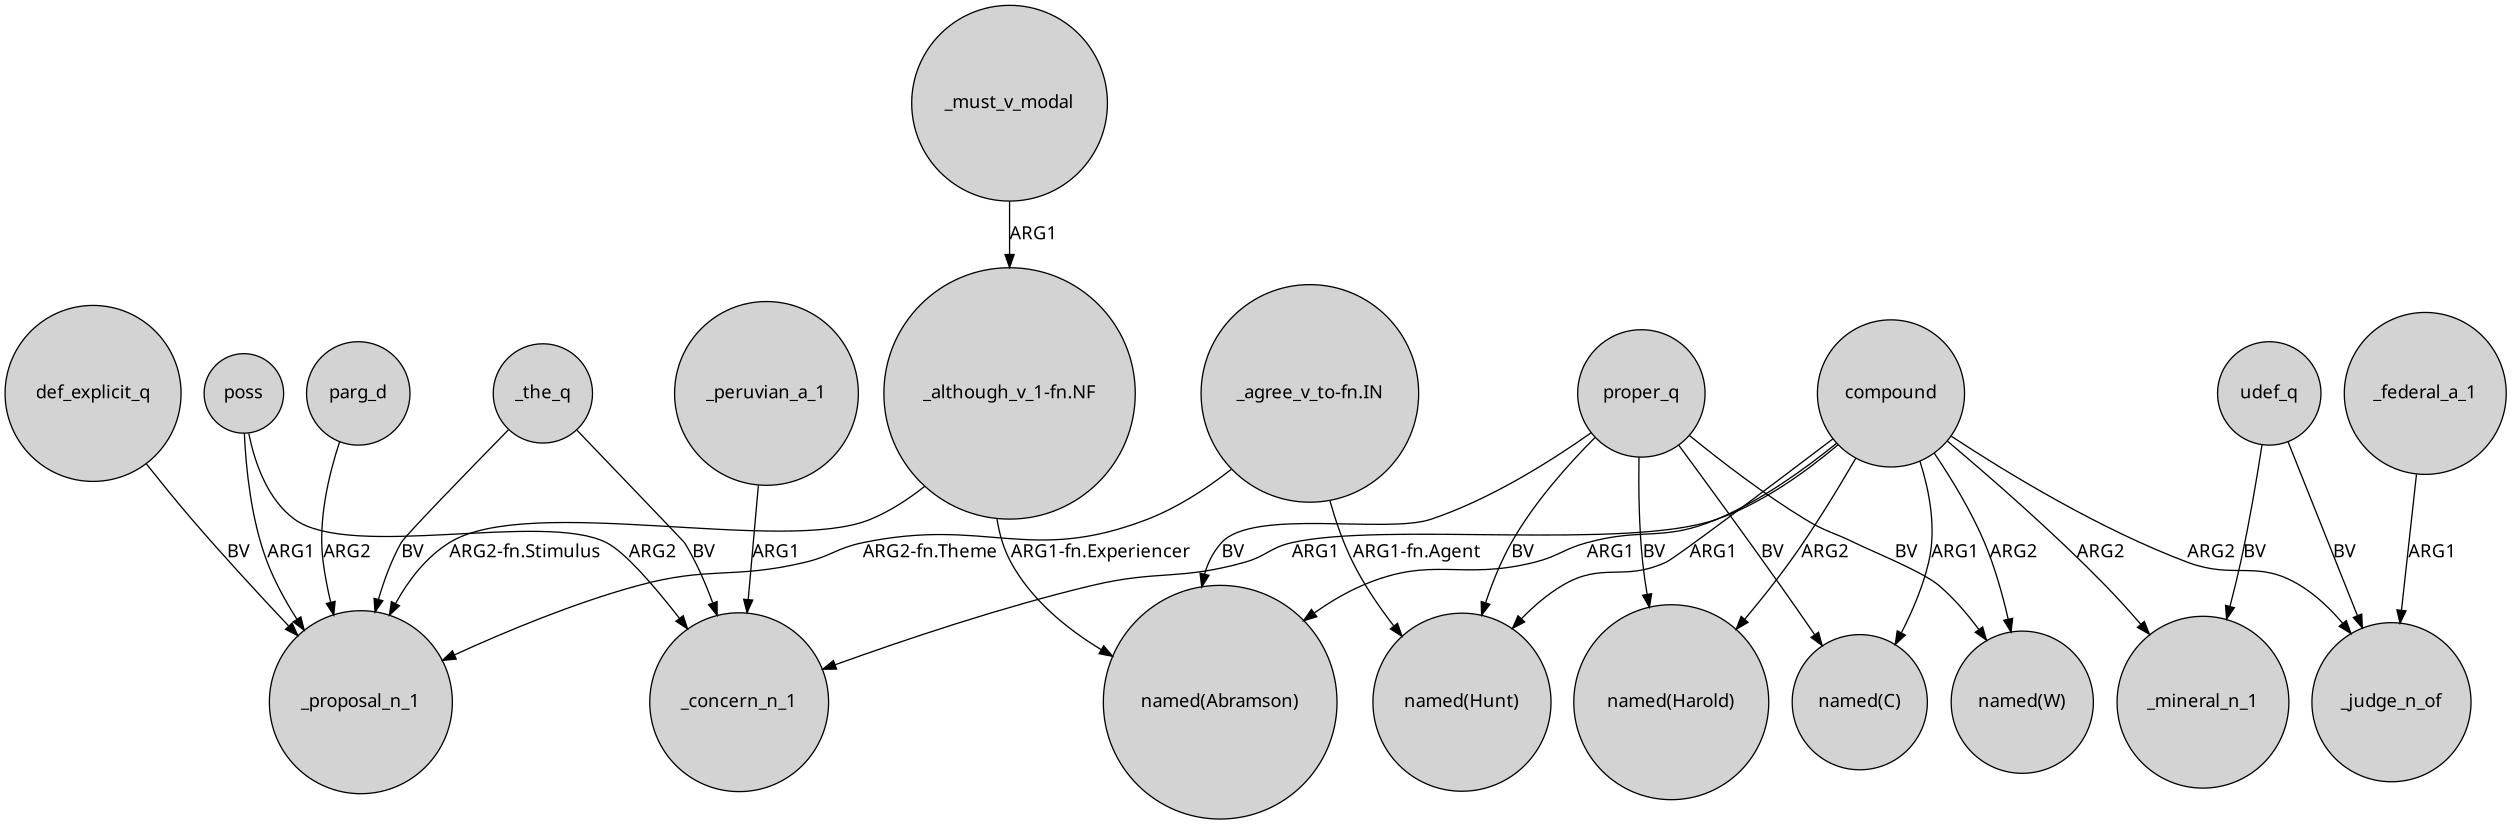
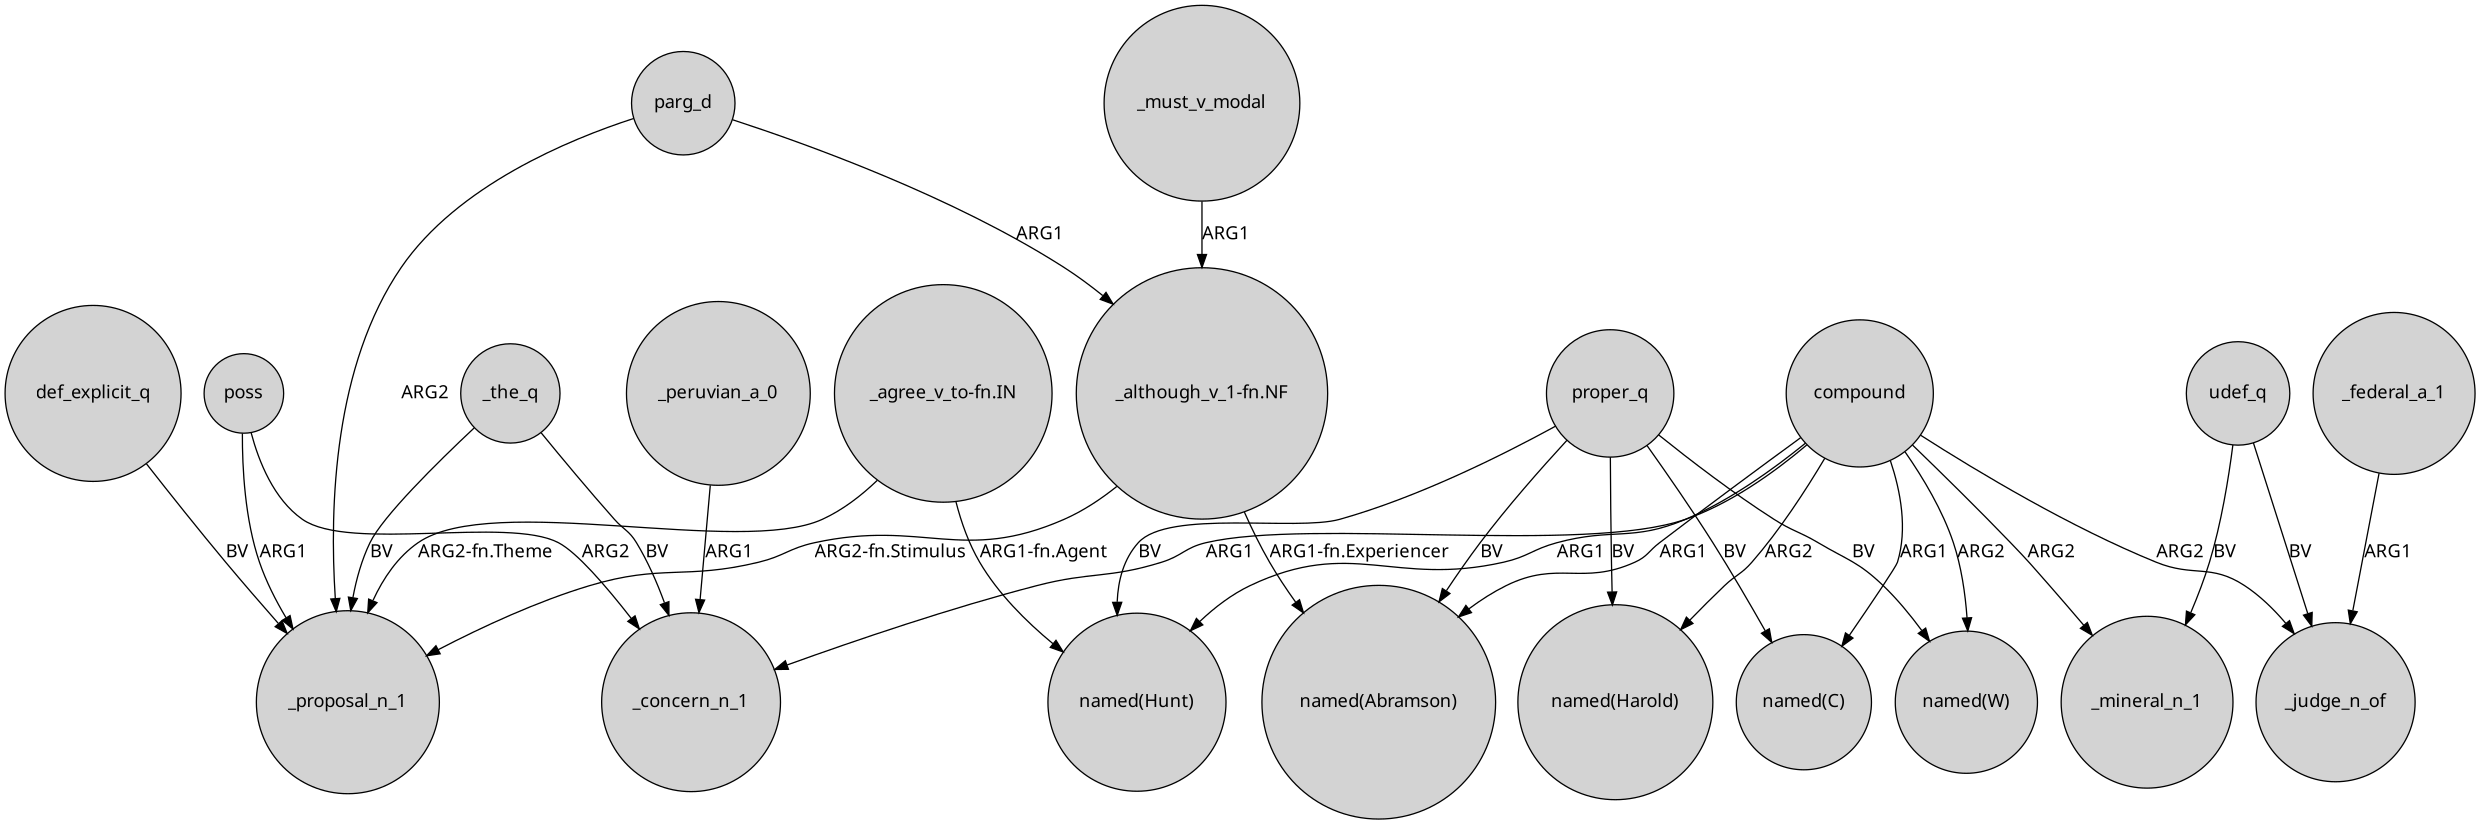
edge "parg_d" -> "_although_v_1-fn.NF": added, label "ARG1"
node "_peruvian_a_1": label "_peruvian_a_1" -> "_peruvian_a_0"
